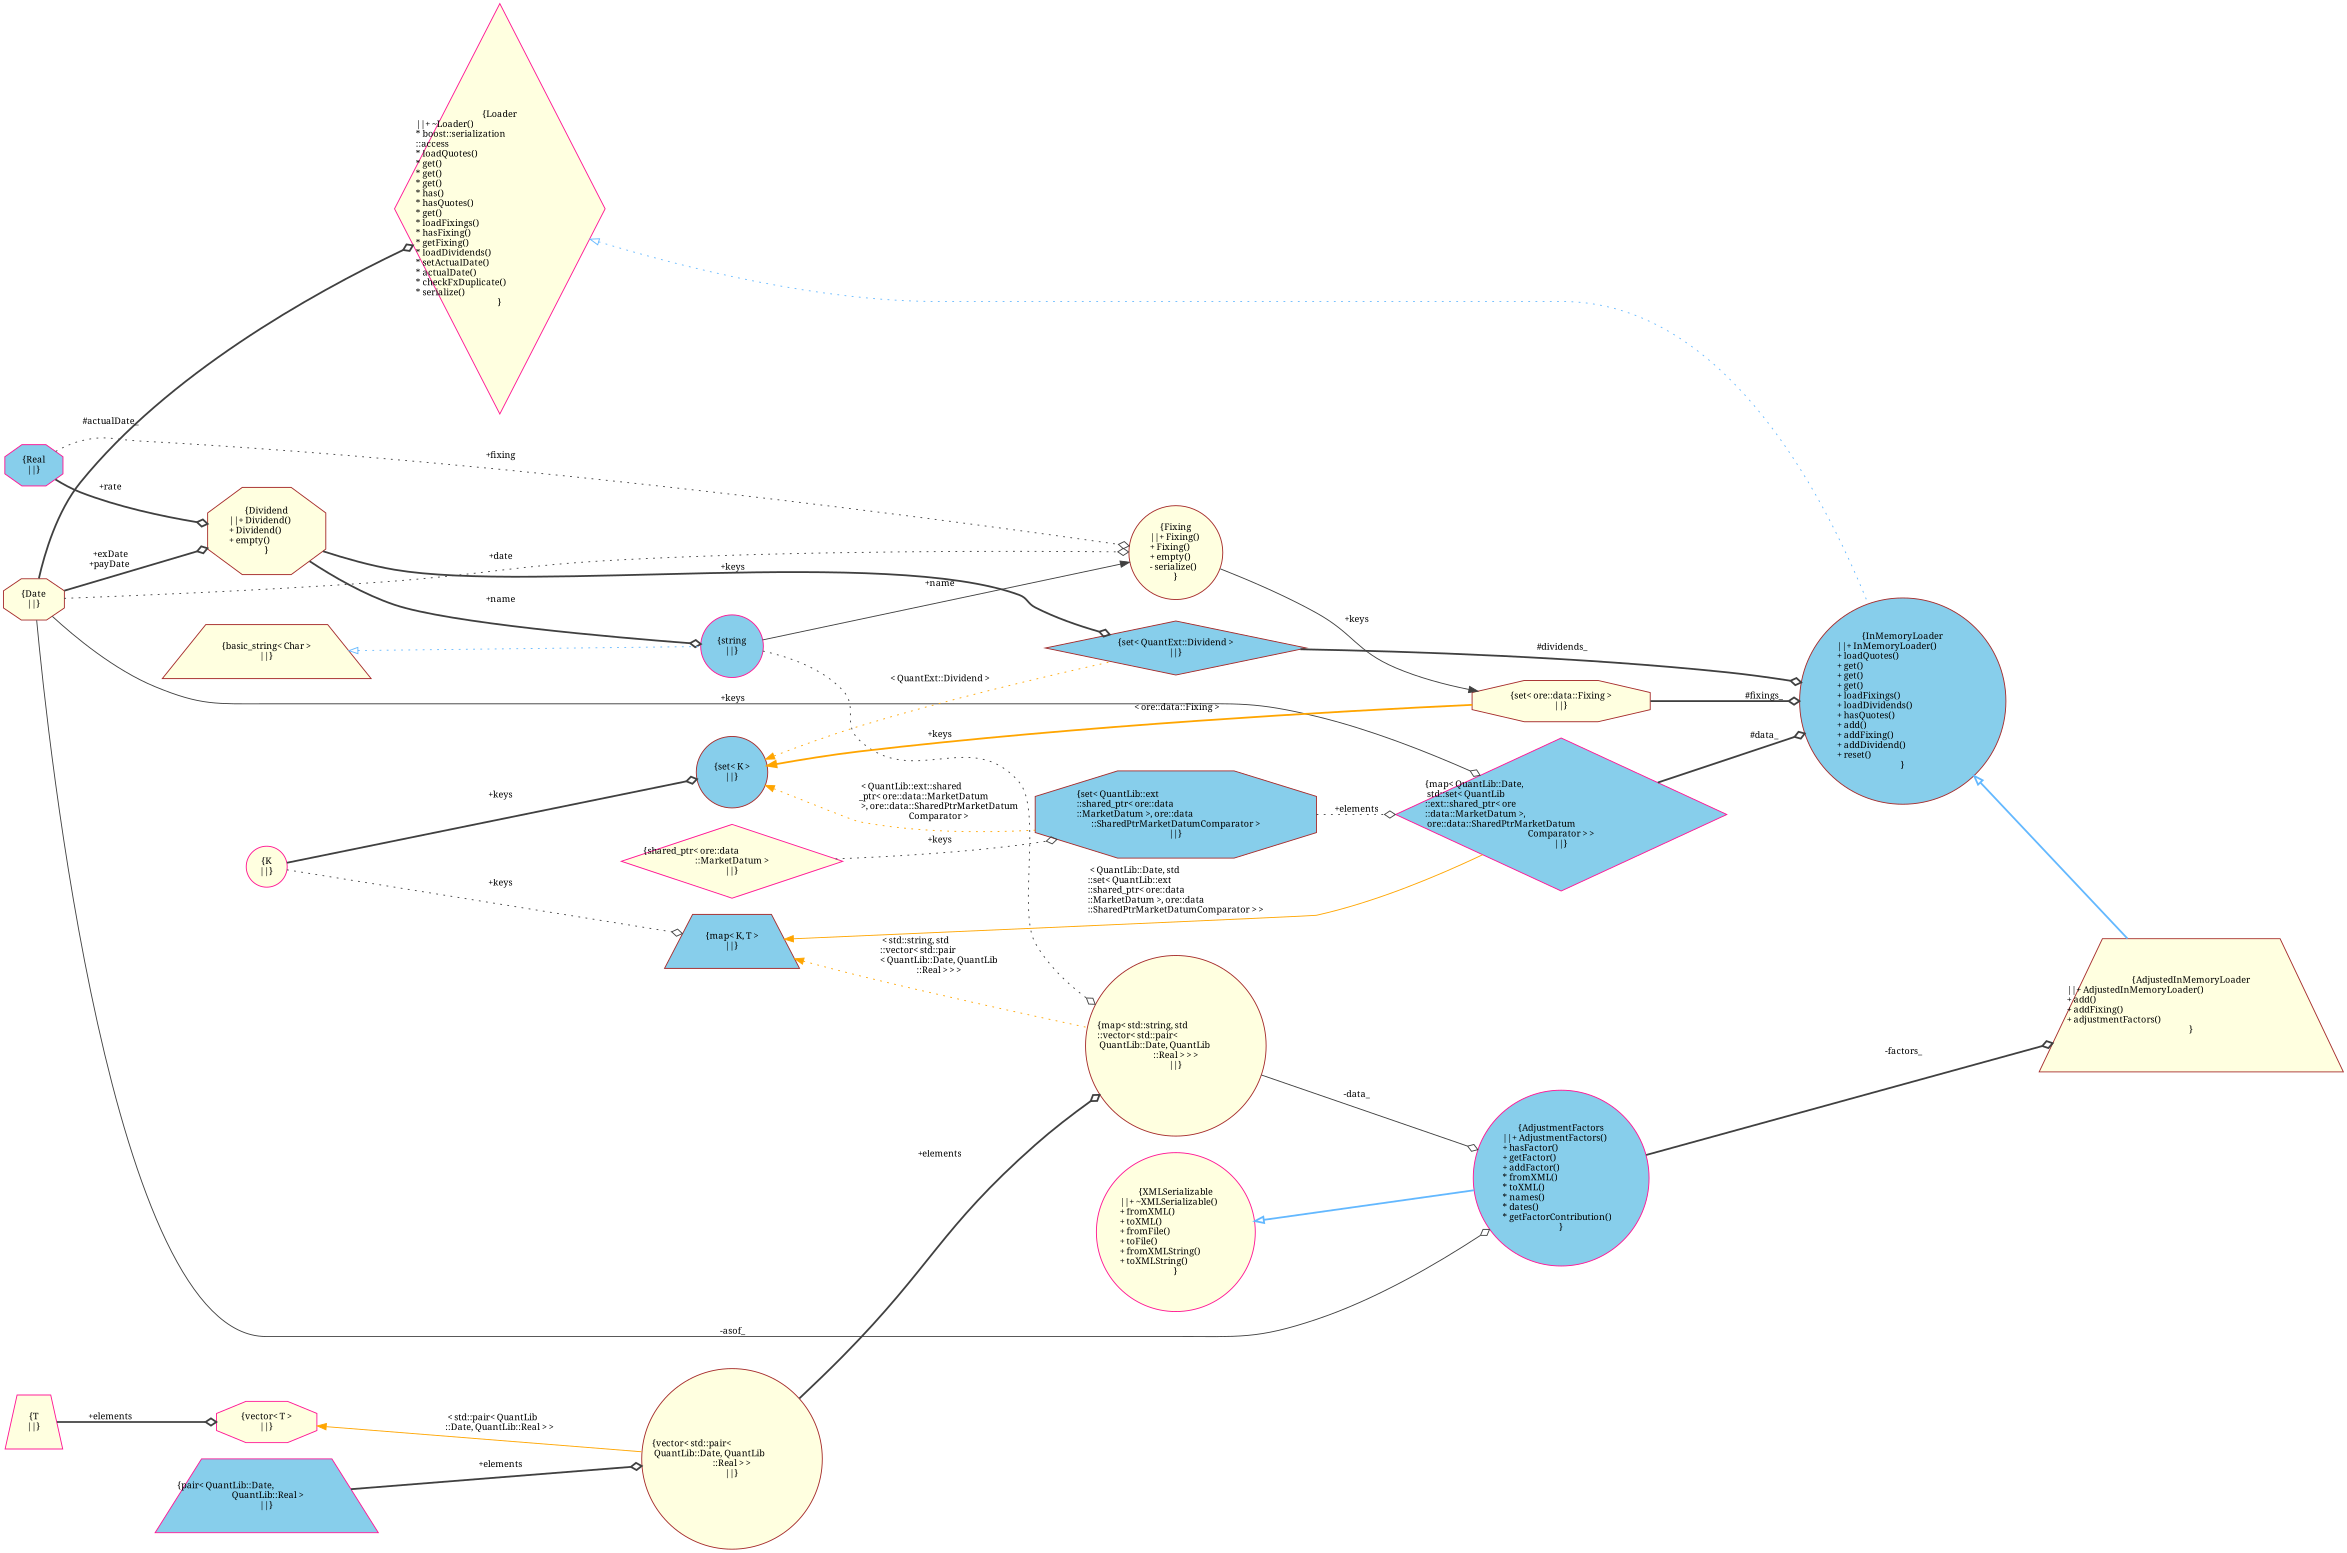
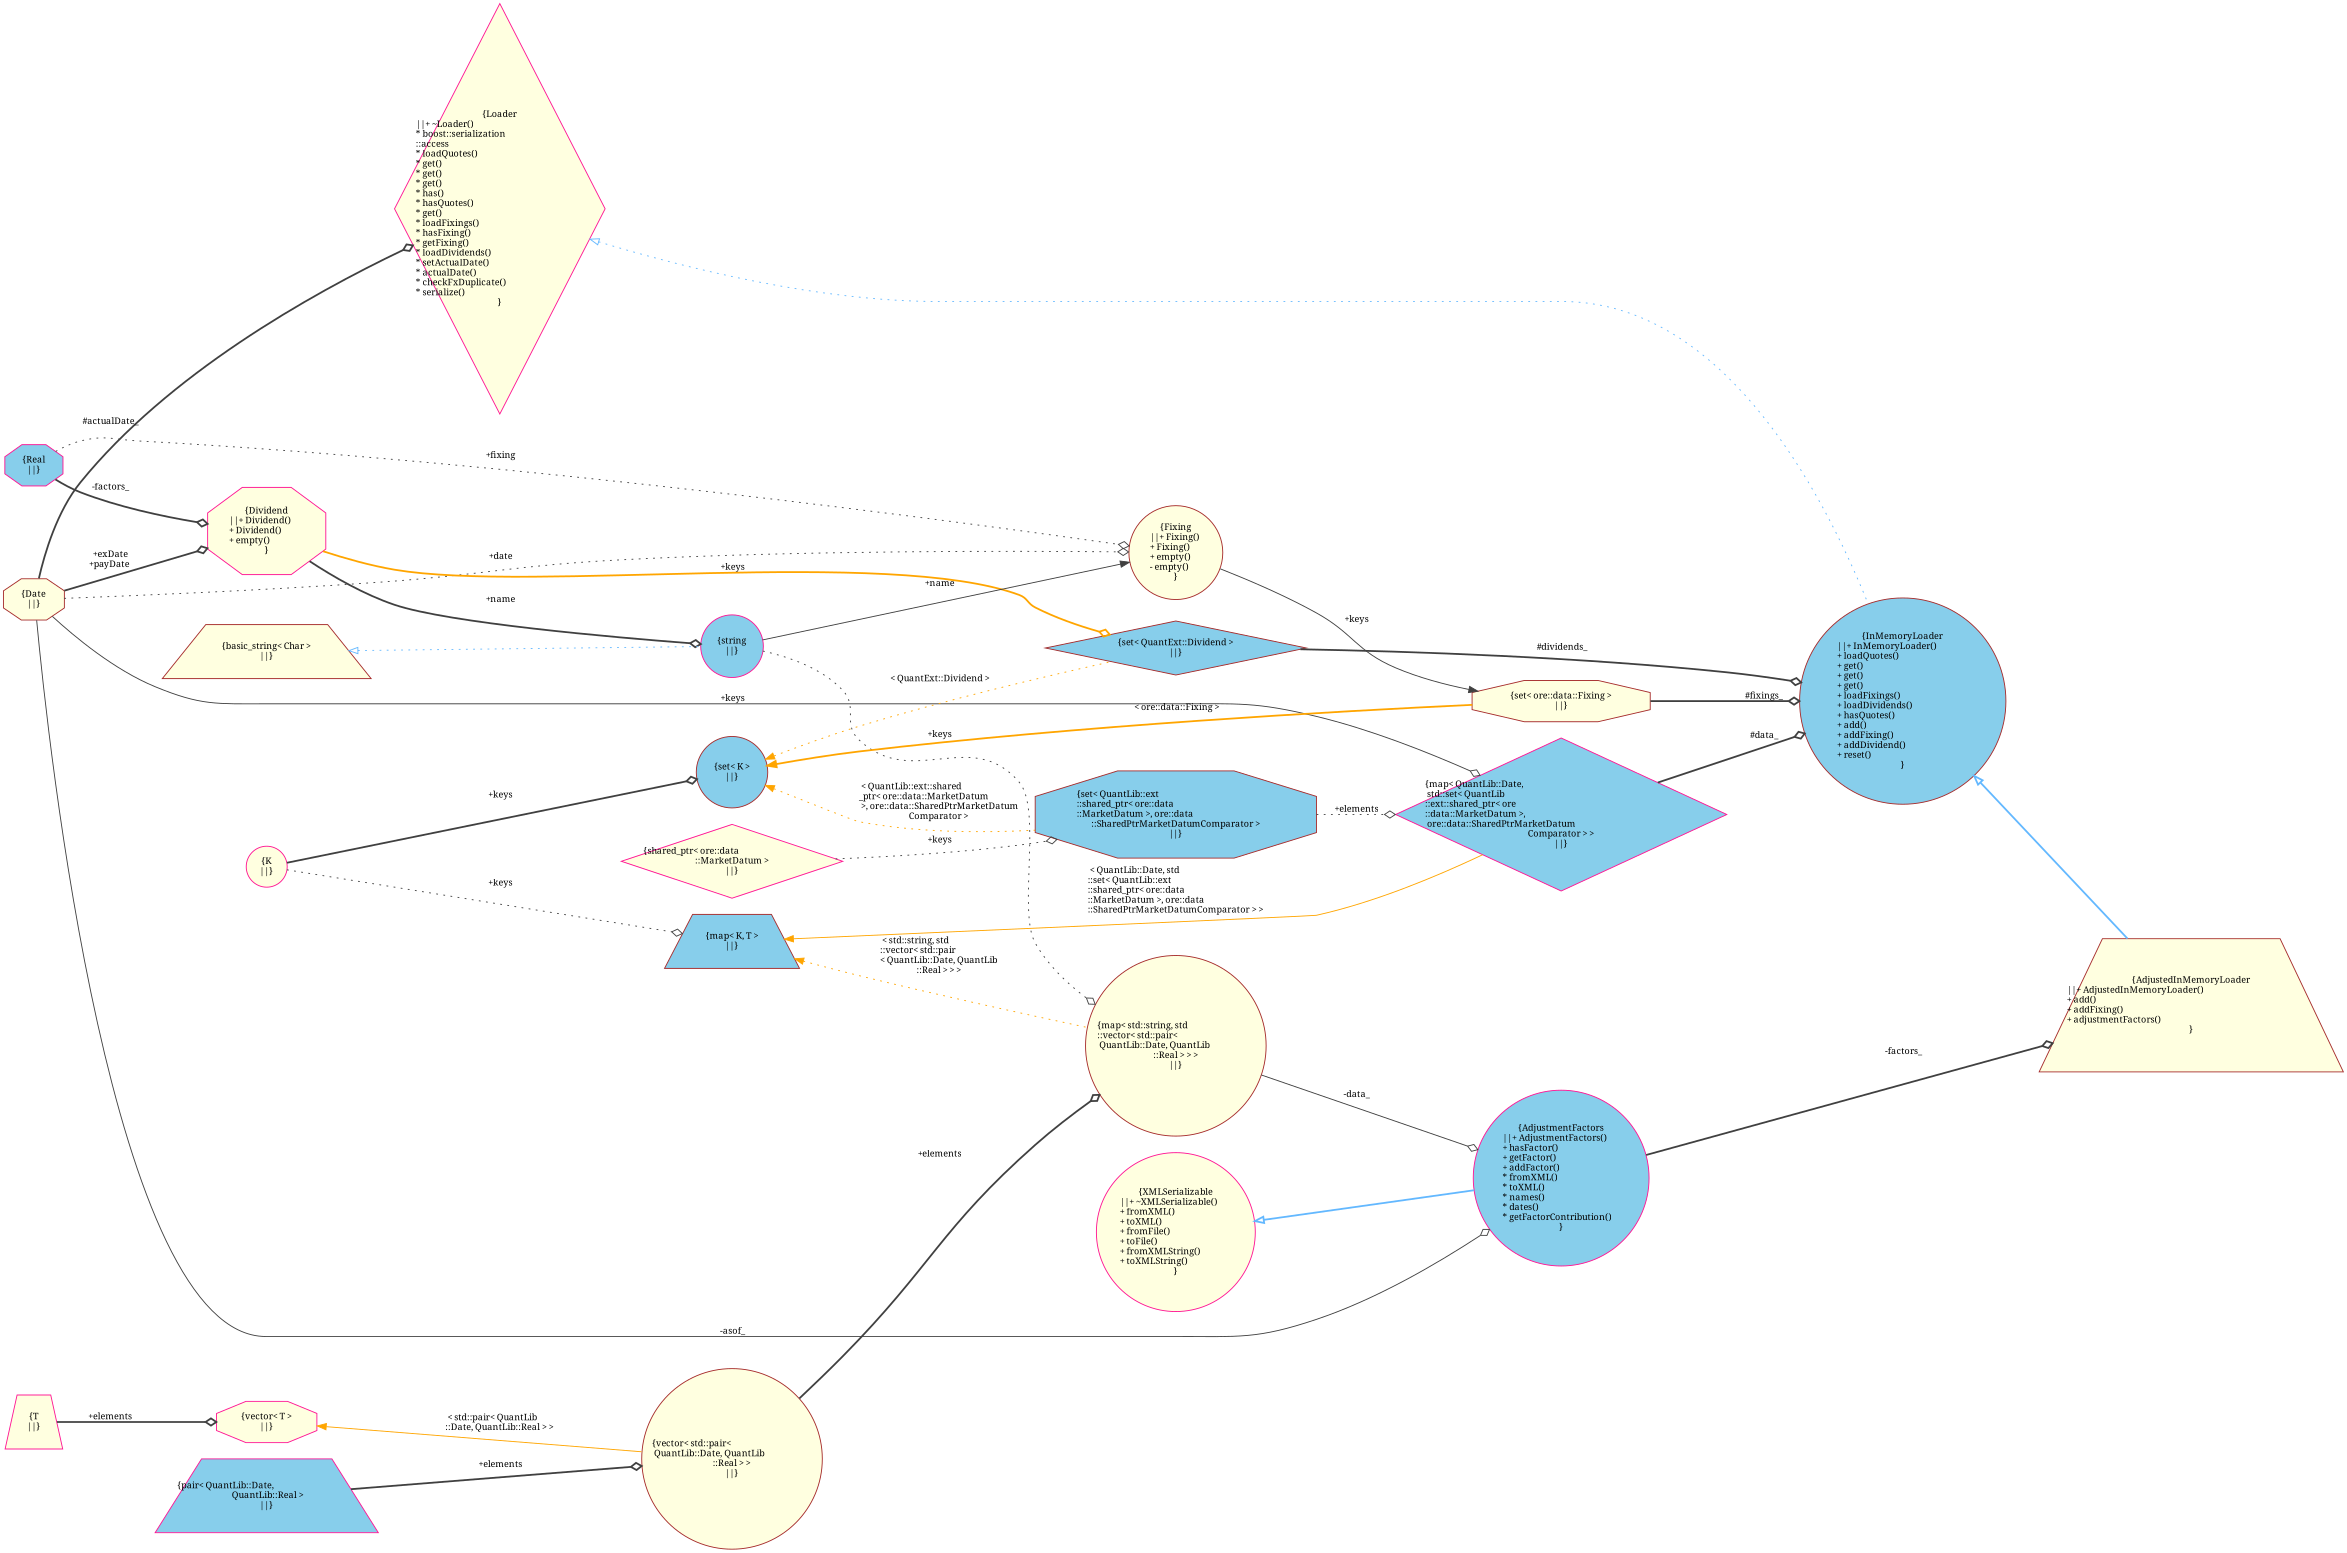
edge "{Real ||}" -> "{Dividend ||+ Dividend() + Dividend() + empty() }": label " +rate" -> " -factors_"
node "{Dividend ||+ Dividend() + Dividend() + empty() }": color brown -> deeppink
node "{Fixing ||+ Fixing() + Fixing() + empty() - serialize() }": label "{Fixing ||+ Fixing() + Fixing() + empty() - serialize() }" -> "{Fixing ||+ Fixing() + Fixing() + empty() - empty() }"
edge "{Dividend ||+ Dividend() + Dividend() + empty() }" -> "{set< QuantExt::Dividend > ||}": color grey25 -> orange
